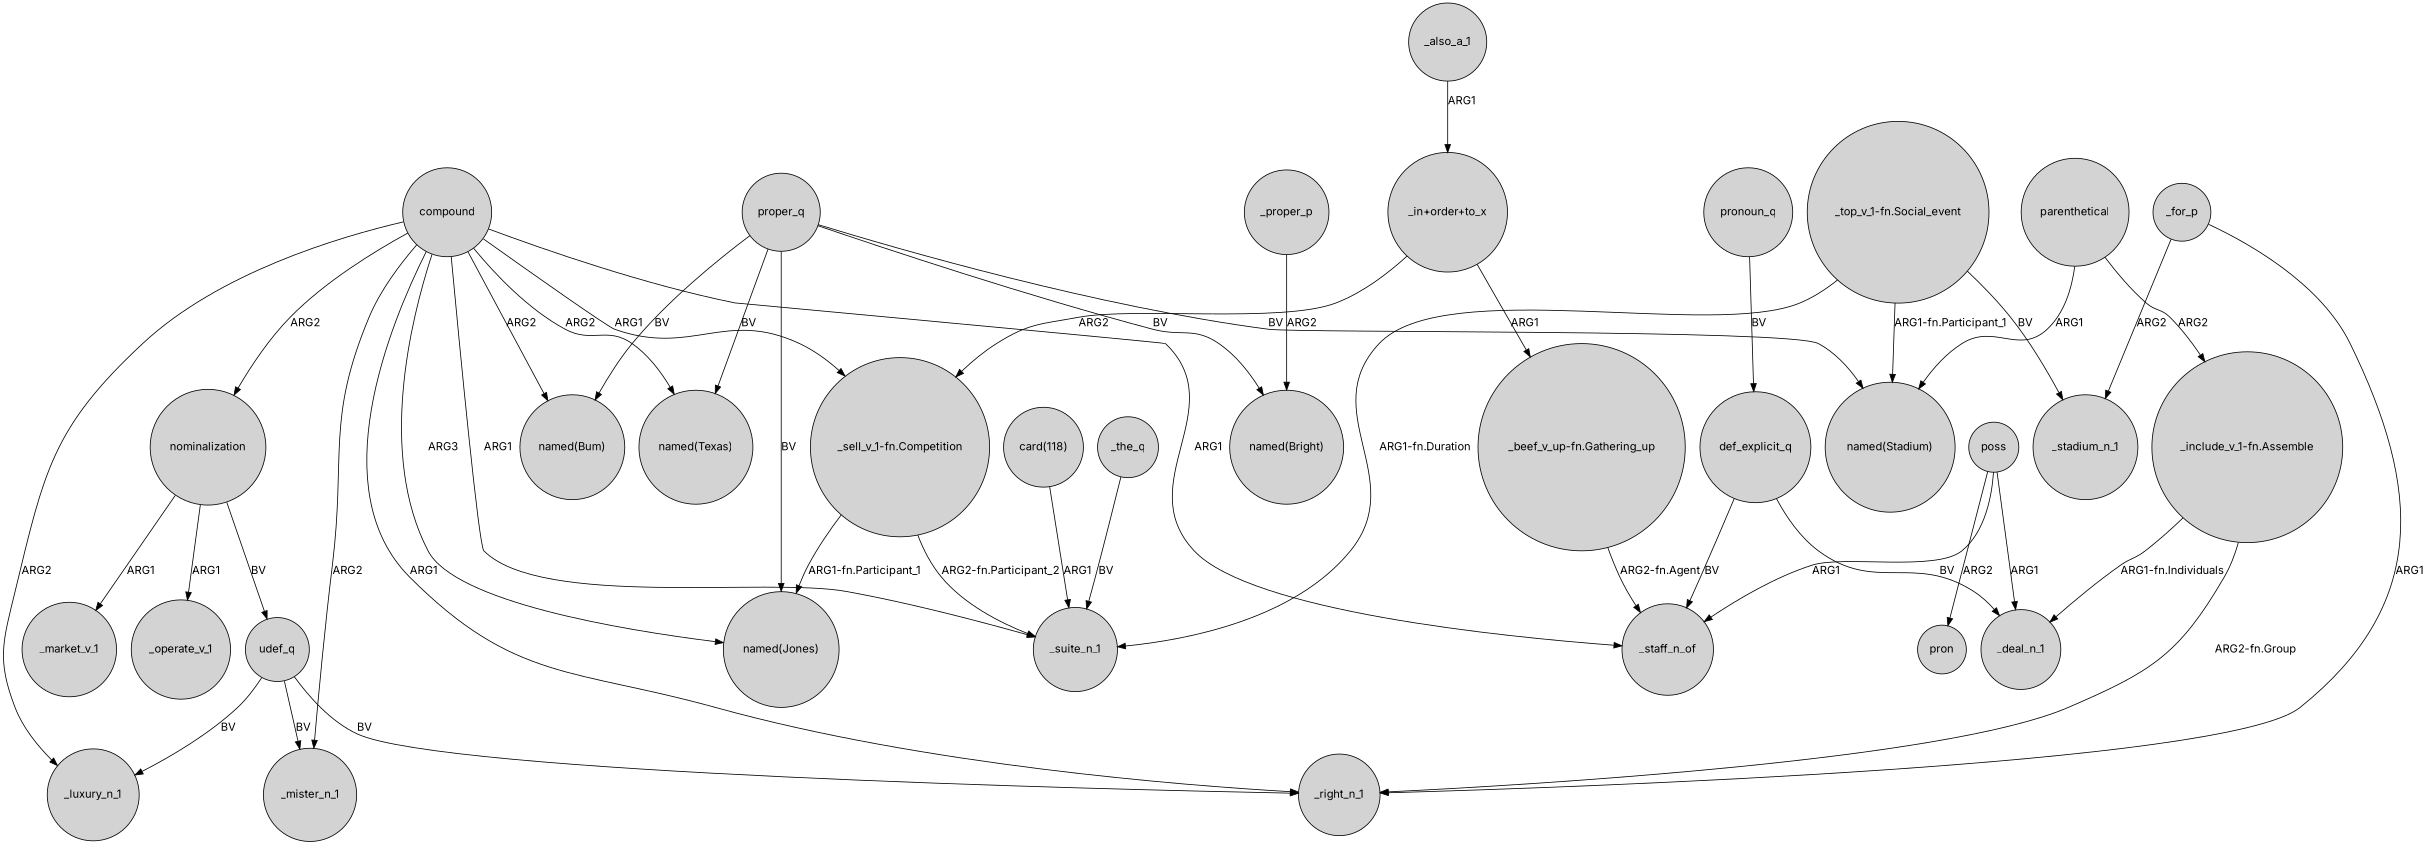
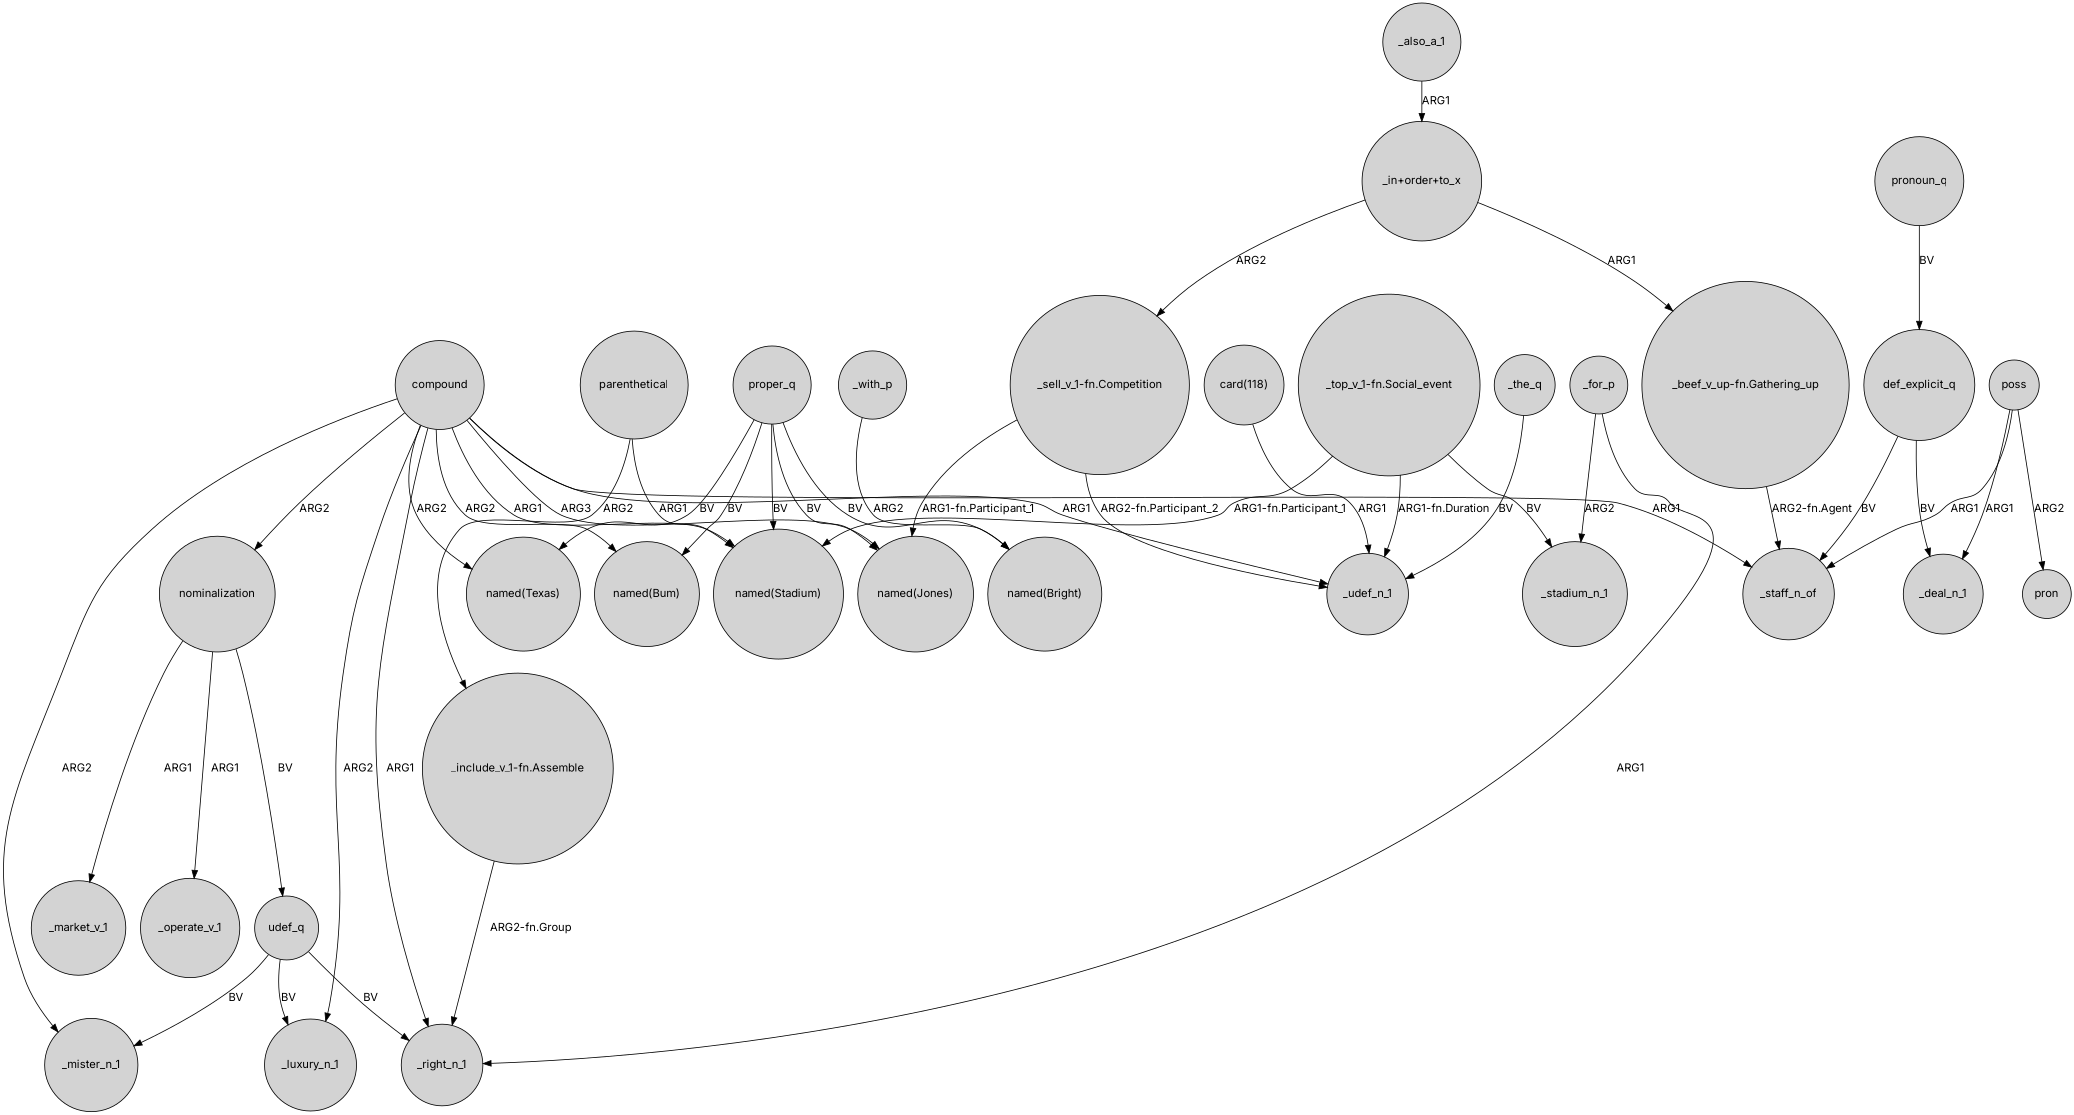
node "_proper_p": label "_proper_p" -> "_with_p"
edge "compound" -> "_sell_v_1-fn.Competition": now "compound" -> "named(Stadium)"
edge "_include_v_1-fn.Assemble" -> "_deal_n_1": removed, label "ARG1-fn.Individuals"
node "_suite_n_1": label "_suite_n_1" -> "_udef_n_1"
